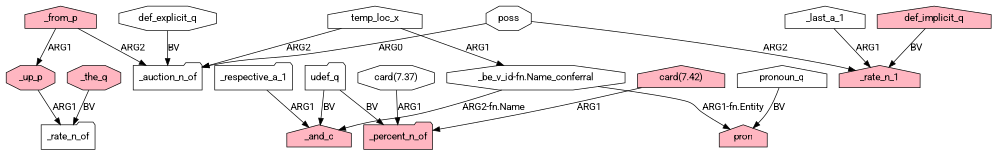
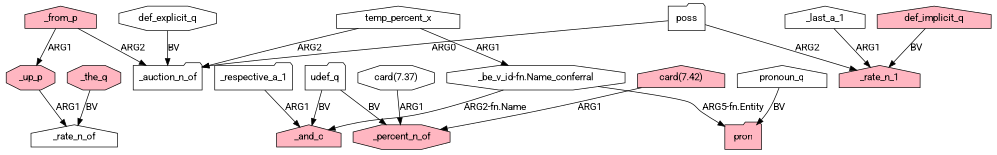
node "temp_loc_x": label "temp_loc_x" -> "temp_percent_x"
node "poss": shape octagon -> folder
edge "_be_v_id-fn.Name_conferral" -> "pron": label "ARG1-fn.Entity" -> "ARG5-fn.Entity"
node "_rate_n_of": shape folder -> house
node "_percent_n_of": shape folder -> octagon
node "pron": shape house -> folder
